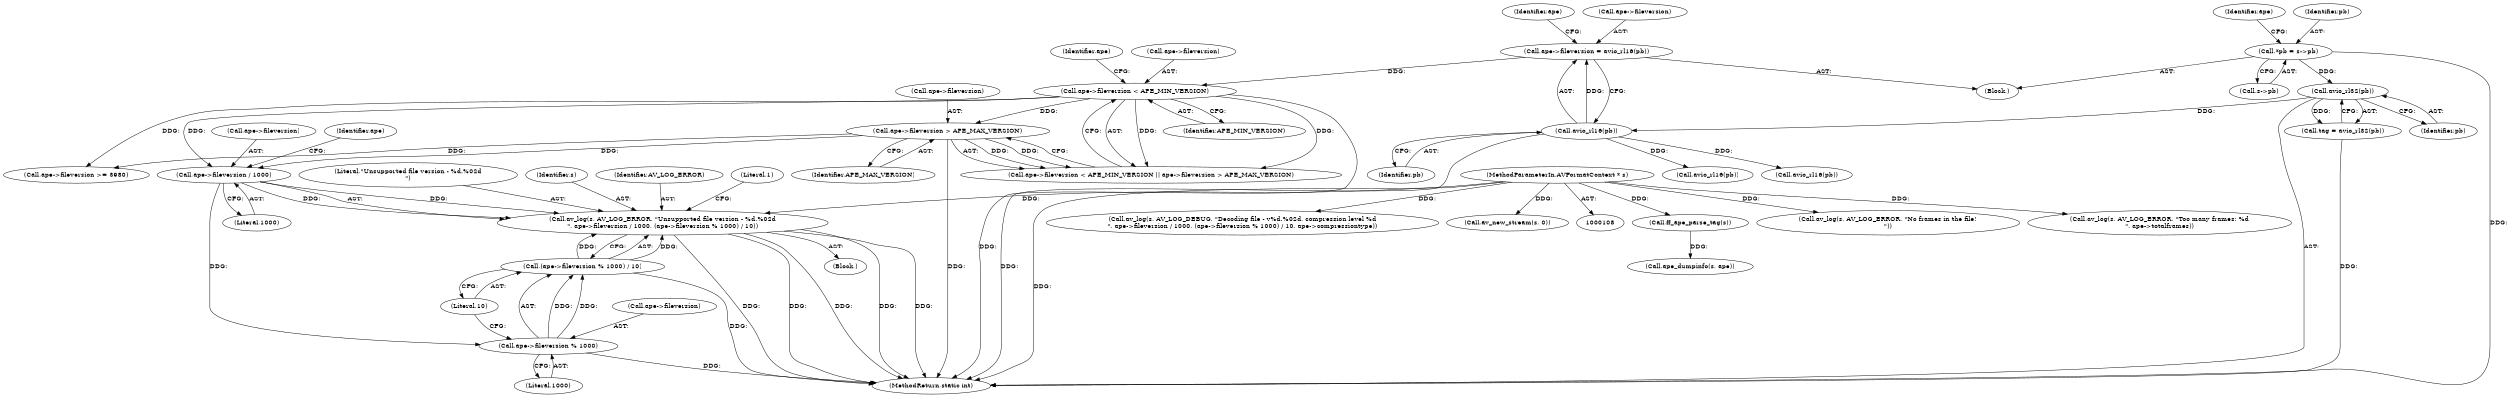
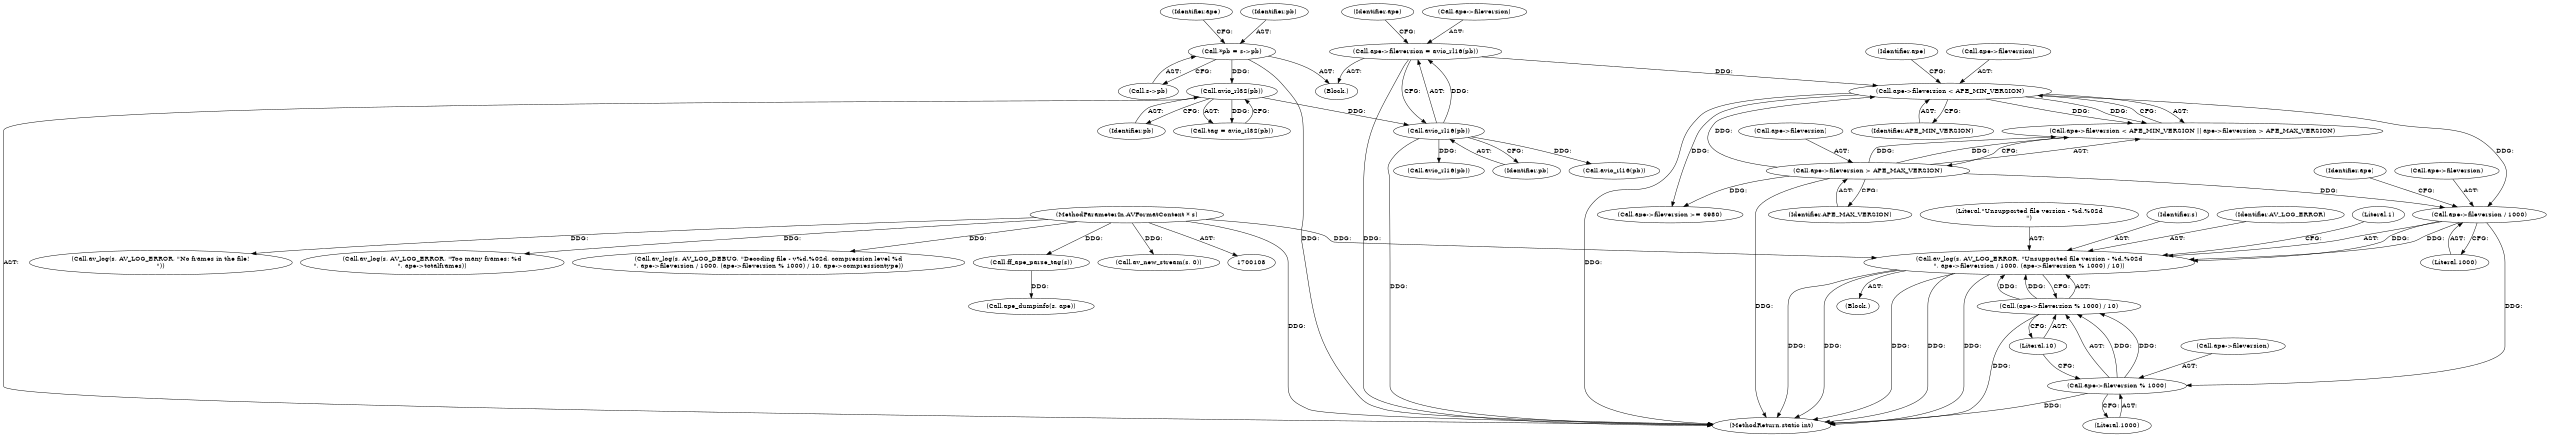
edge "(Call,ape->fileversion < APE_MIN_VERSION)" -> "(Call,ape->fileversion > APE_MAX_VERSION)": reversed
node "1000108": label "1000108" -> "1700108"
edge "(Call,tag = avio_rl32(pb))" -> "(MethodReturn,static int)": now "(Call,ape->fileversion = avio_rl16(pb))" -> "(MethodReturn,static int)"
